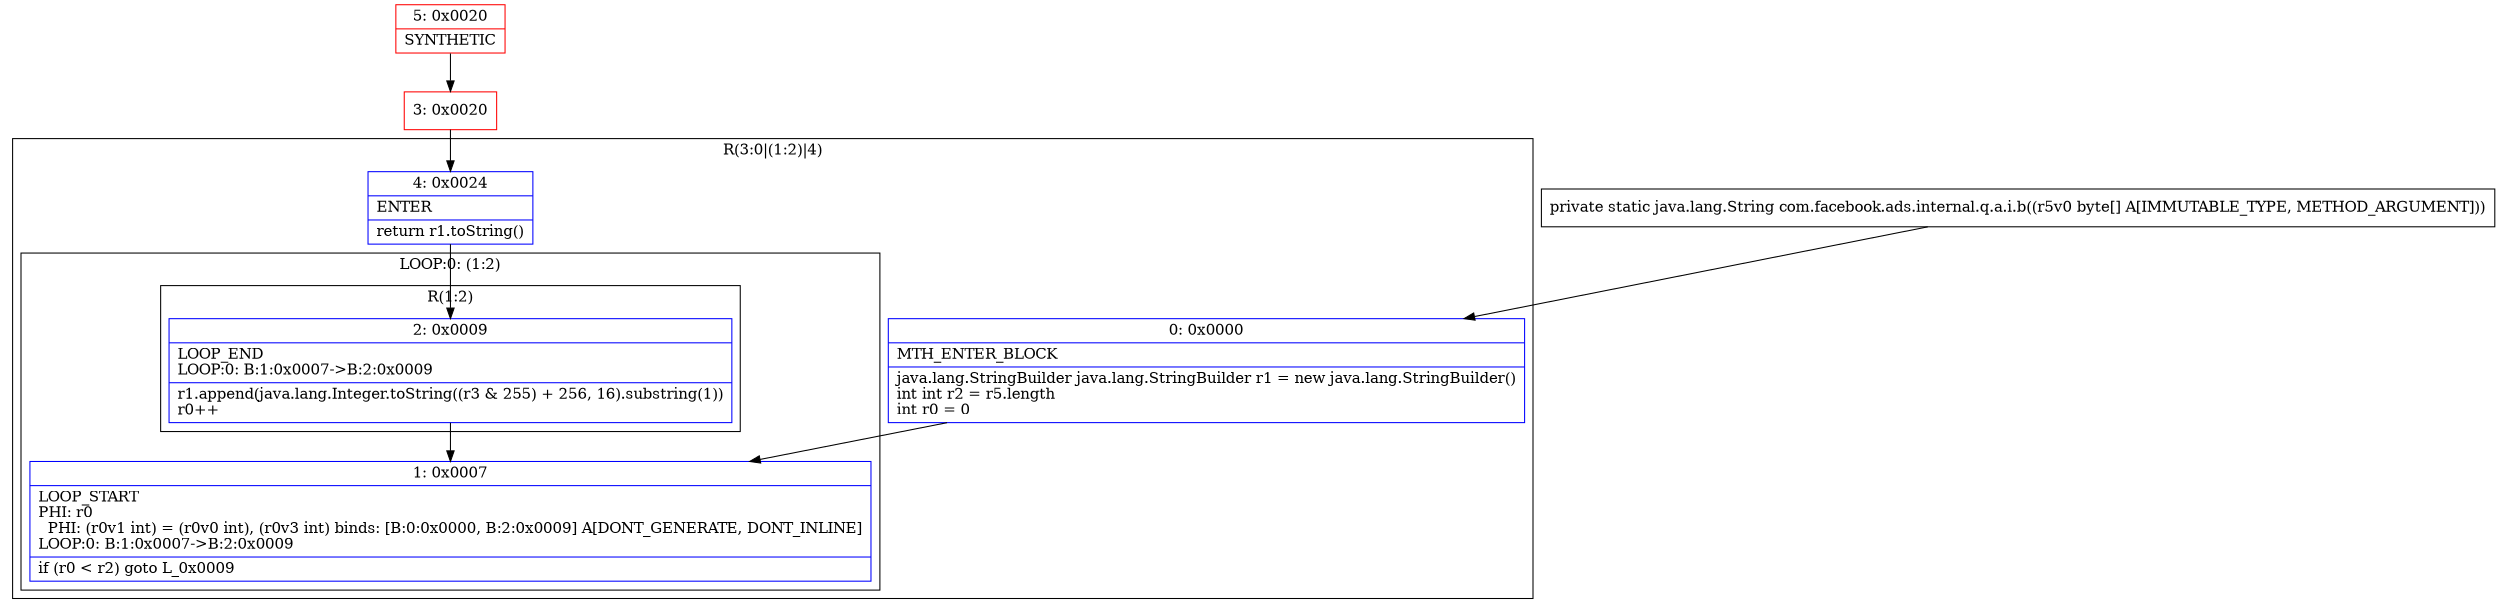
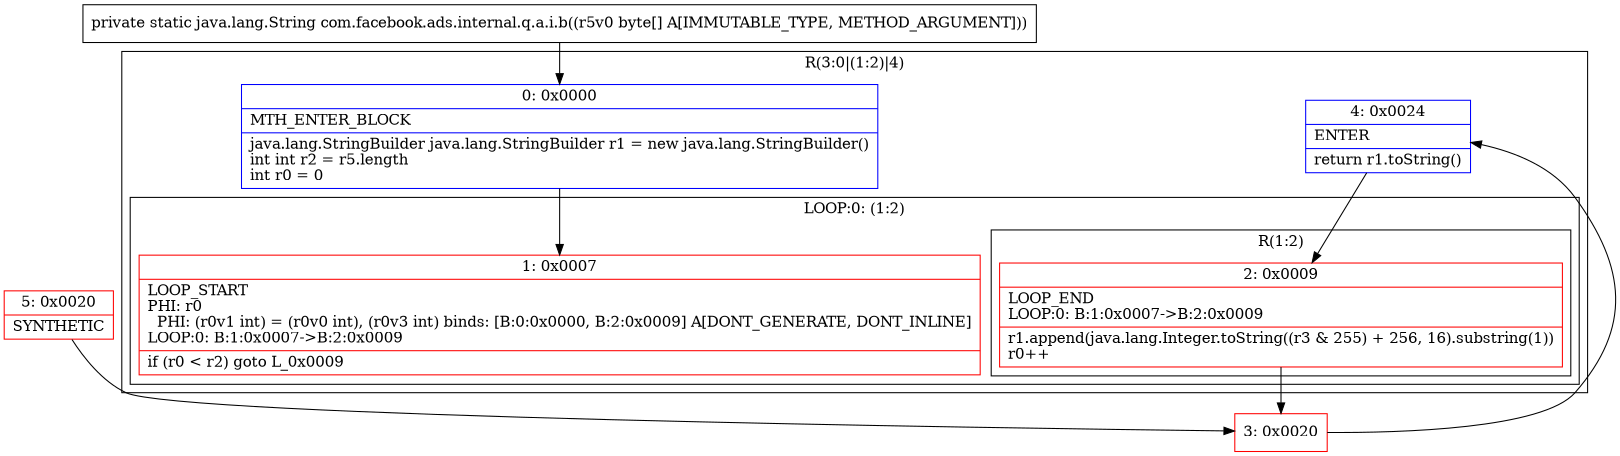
node "2: 0x0009": color blue -> red
edge "2: 0x0009" -> "1: 0x0007": now "2: 0x0009" -> "3: 0x0020"
node "1: 0x0007": color blue -> red
